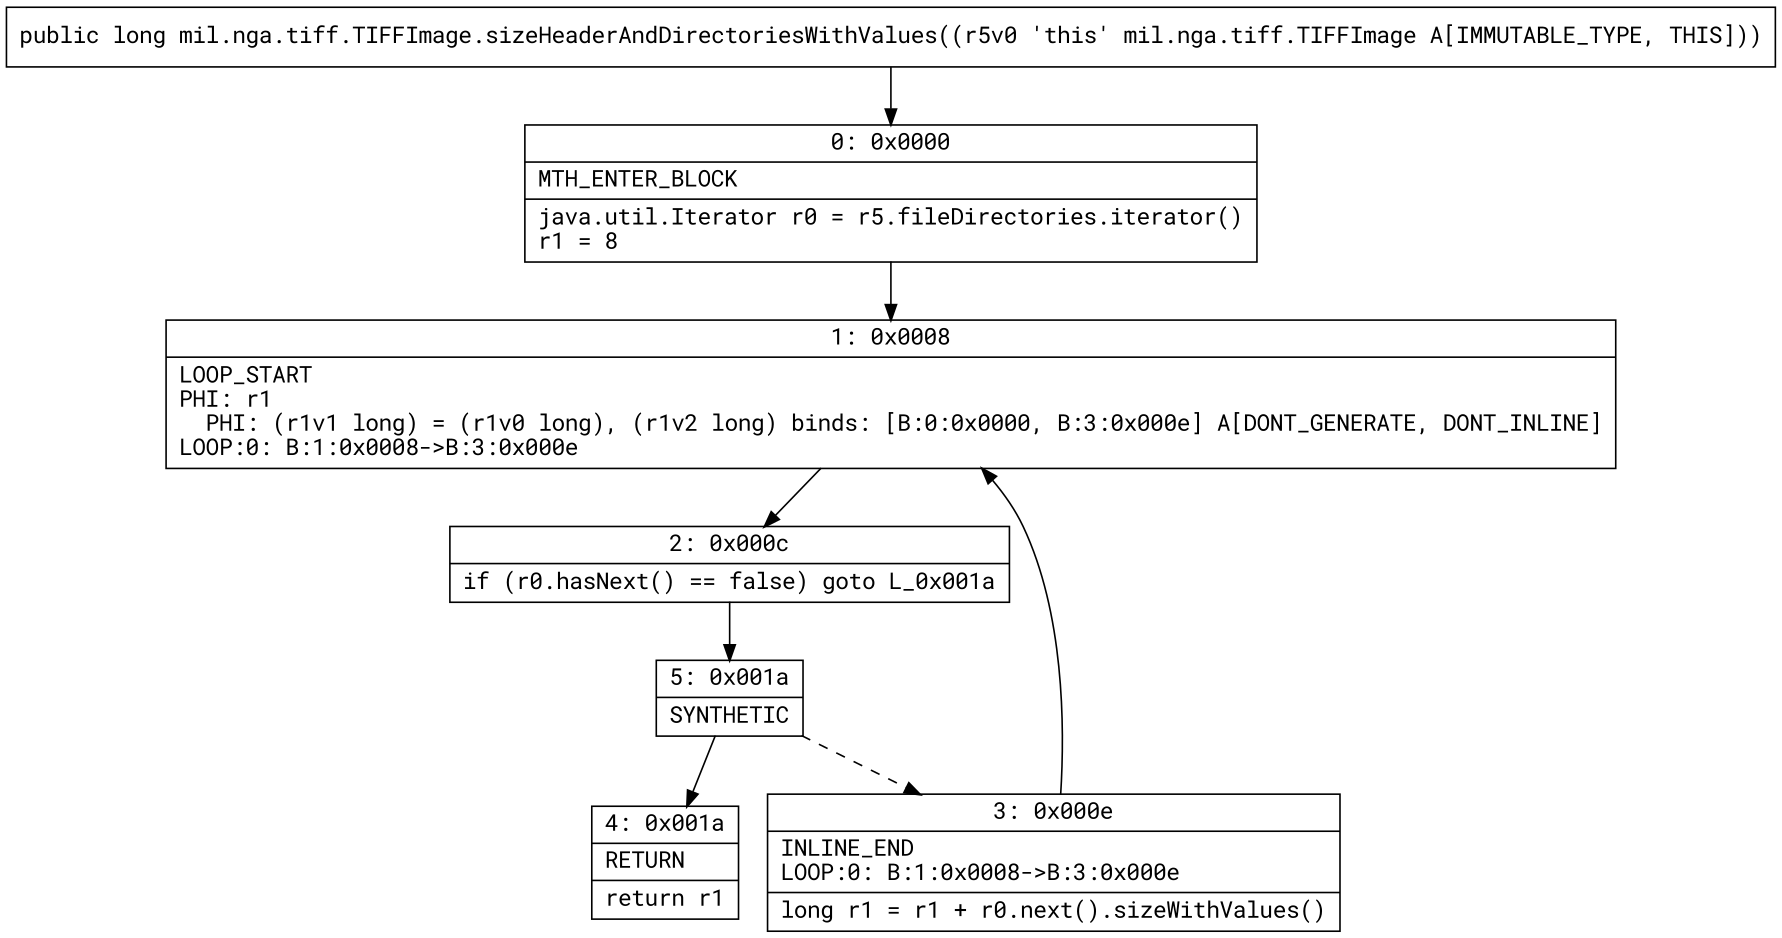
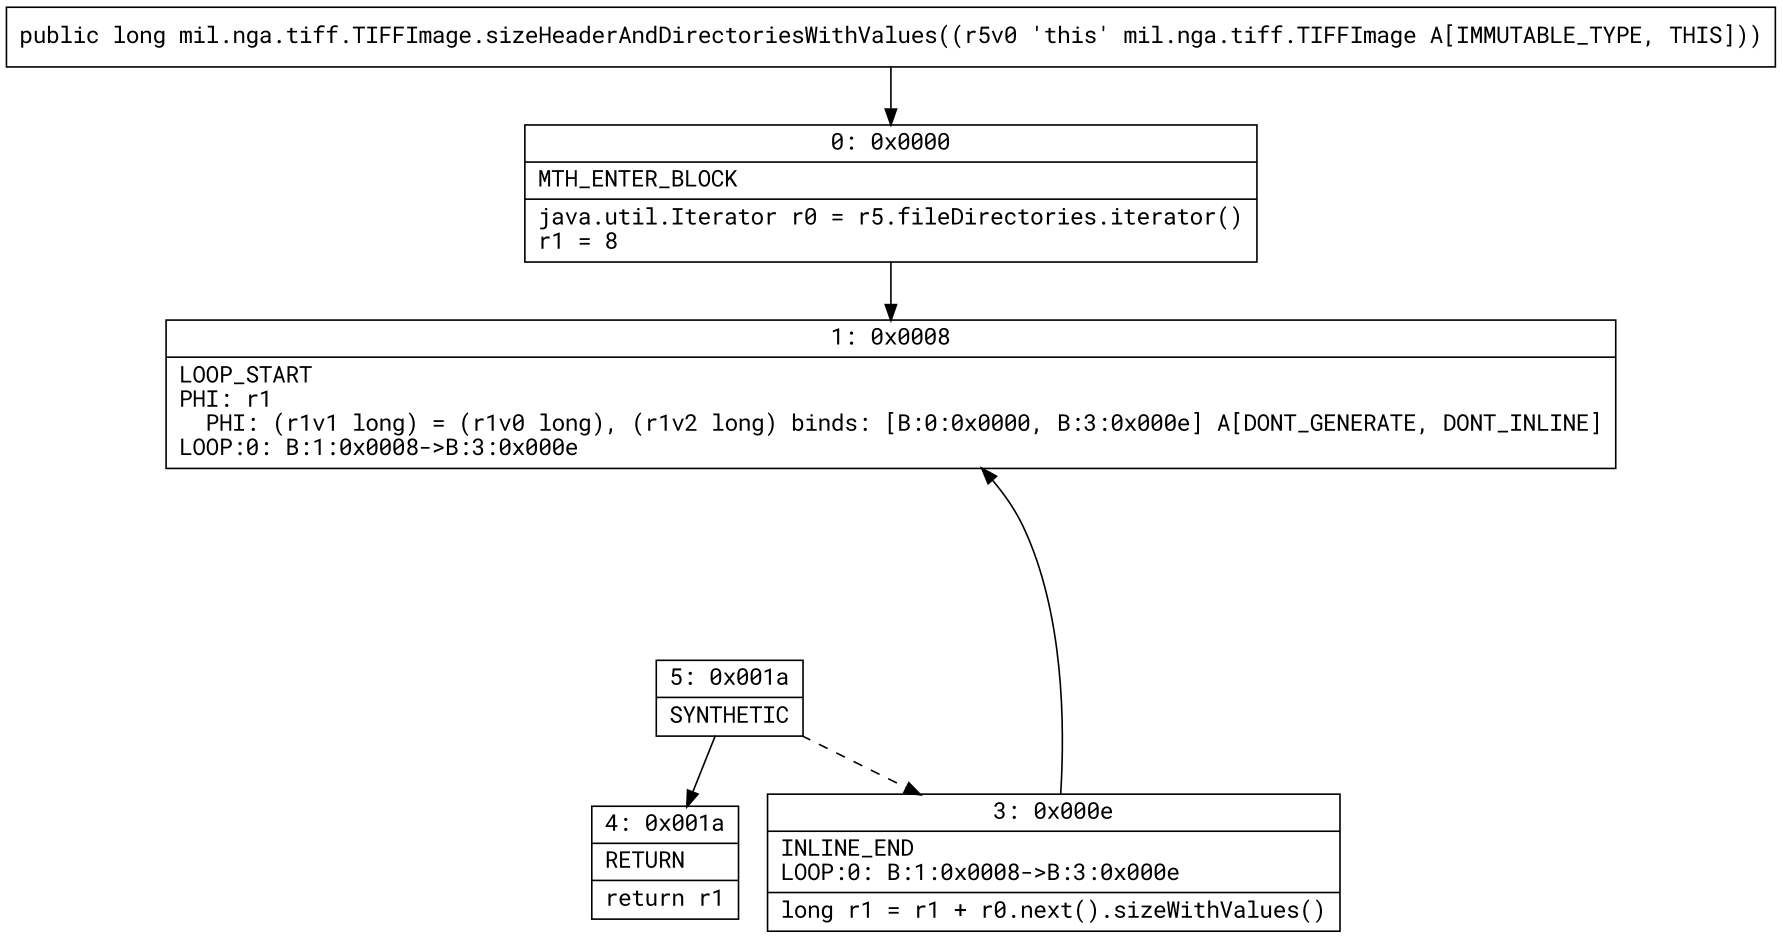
node "2: 0x000c": removed
